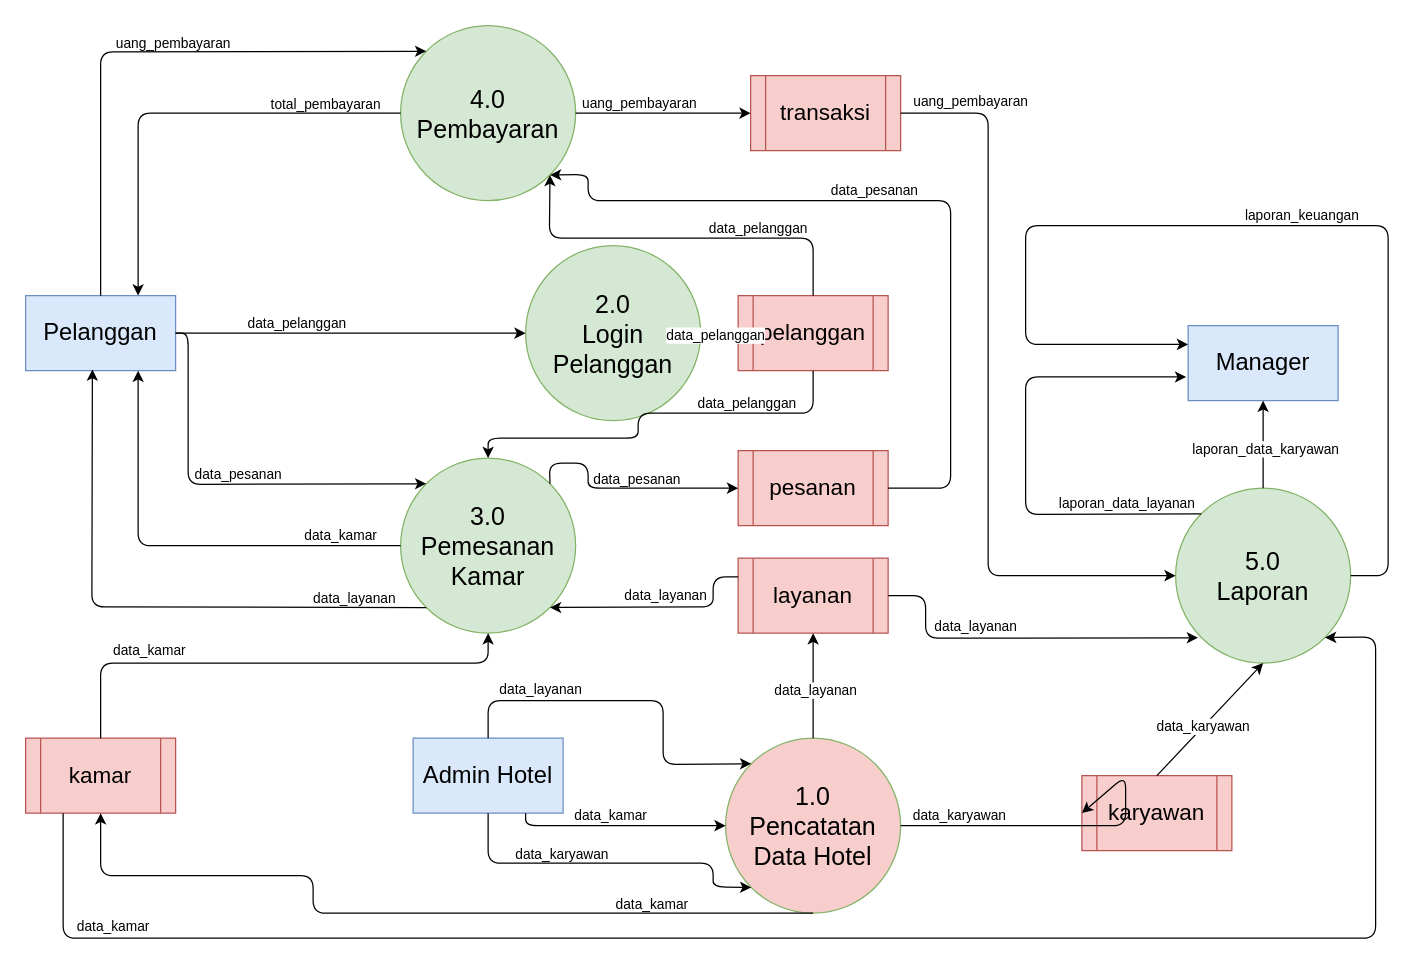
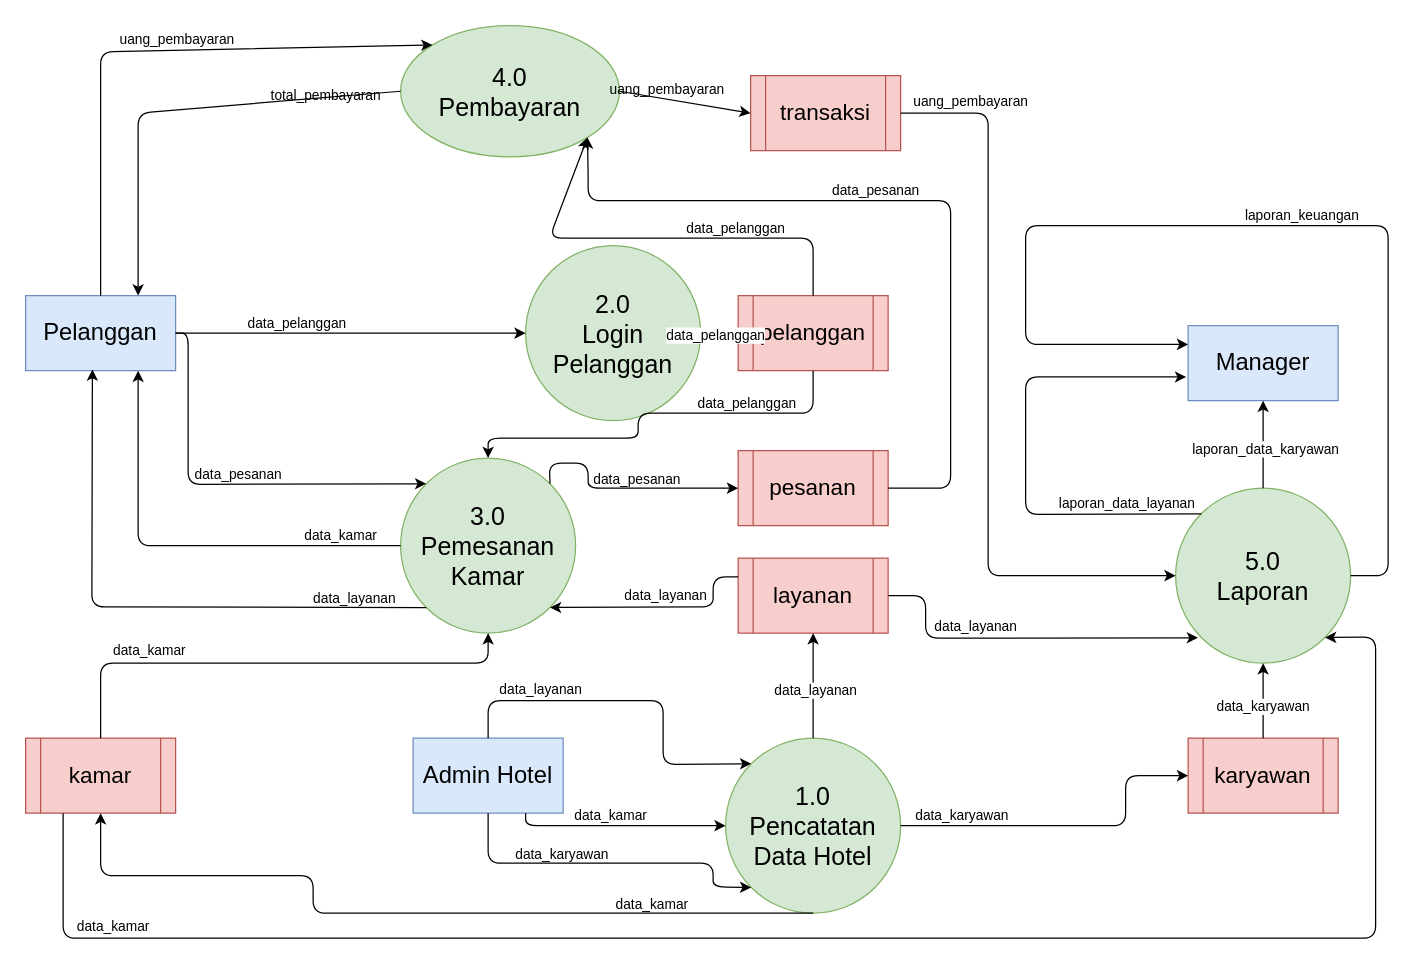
node "4.0 Pembayaran": size 175x175 -> 219x131
node "karyawan": moved (1157, 813) -> (1263, 776)
node "1.0 Pencatatan Data Hotel": fillcolor #f8cecc -> #d5e8d4
